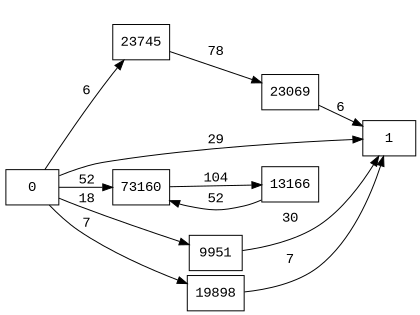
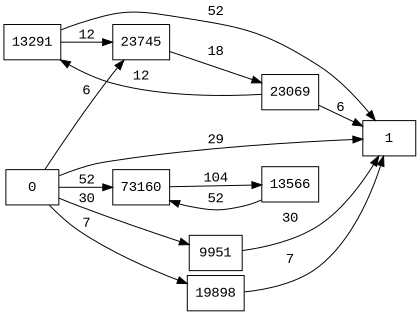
node "13291": added
edge "23745" -> "23069": label "78" -> "18"
node "13166": label "13166" -> "13566"
edge "0" -> "9951": label "18" -> "30"
